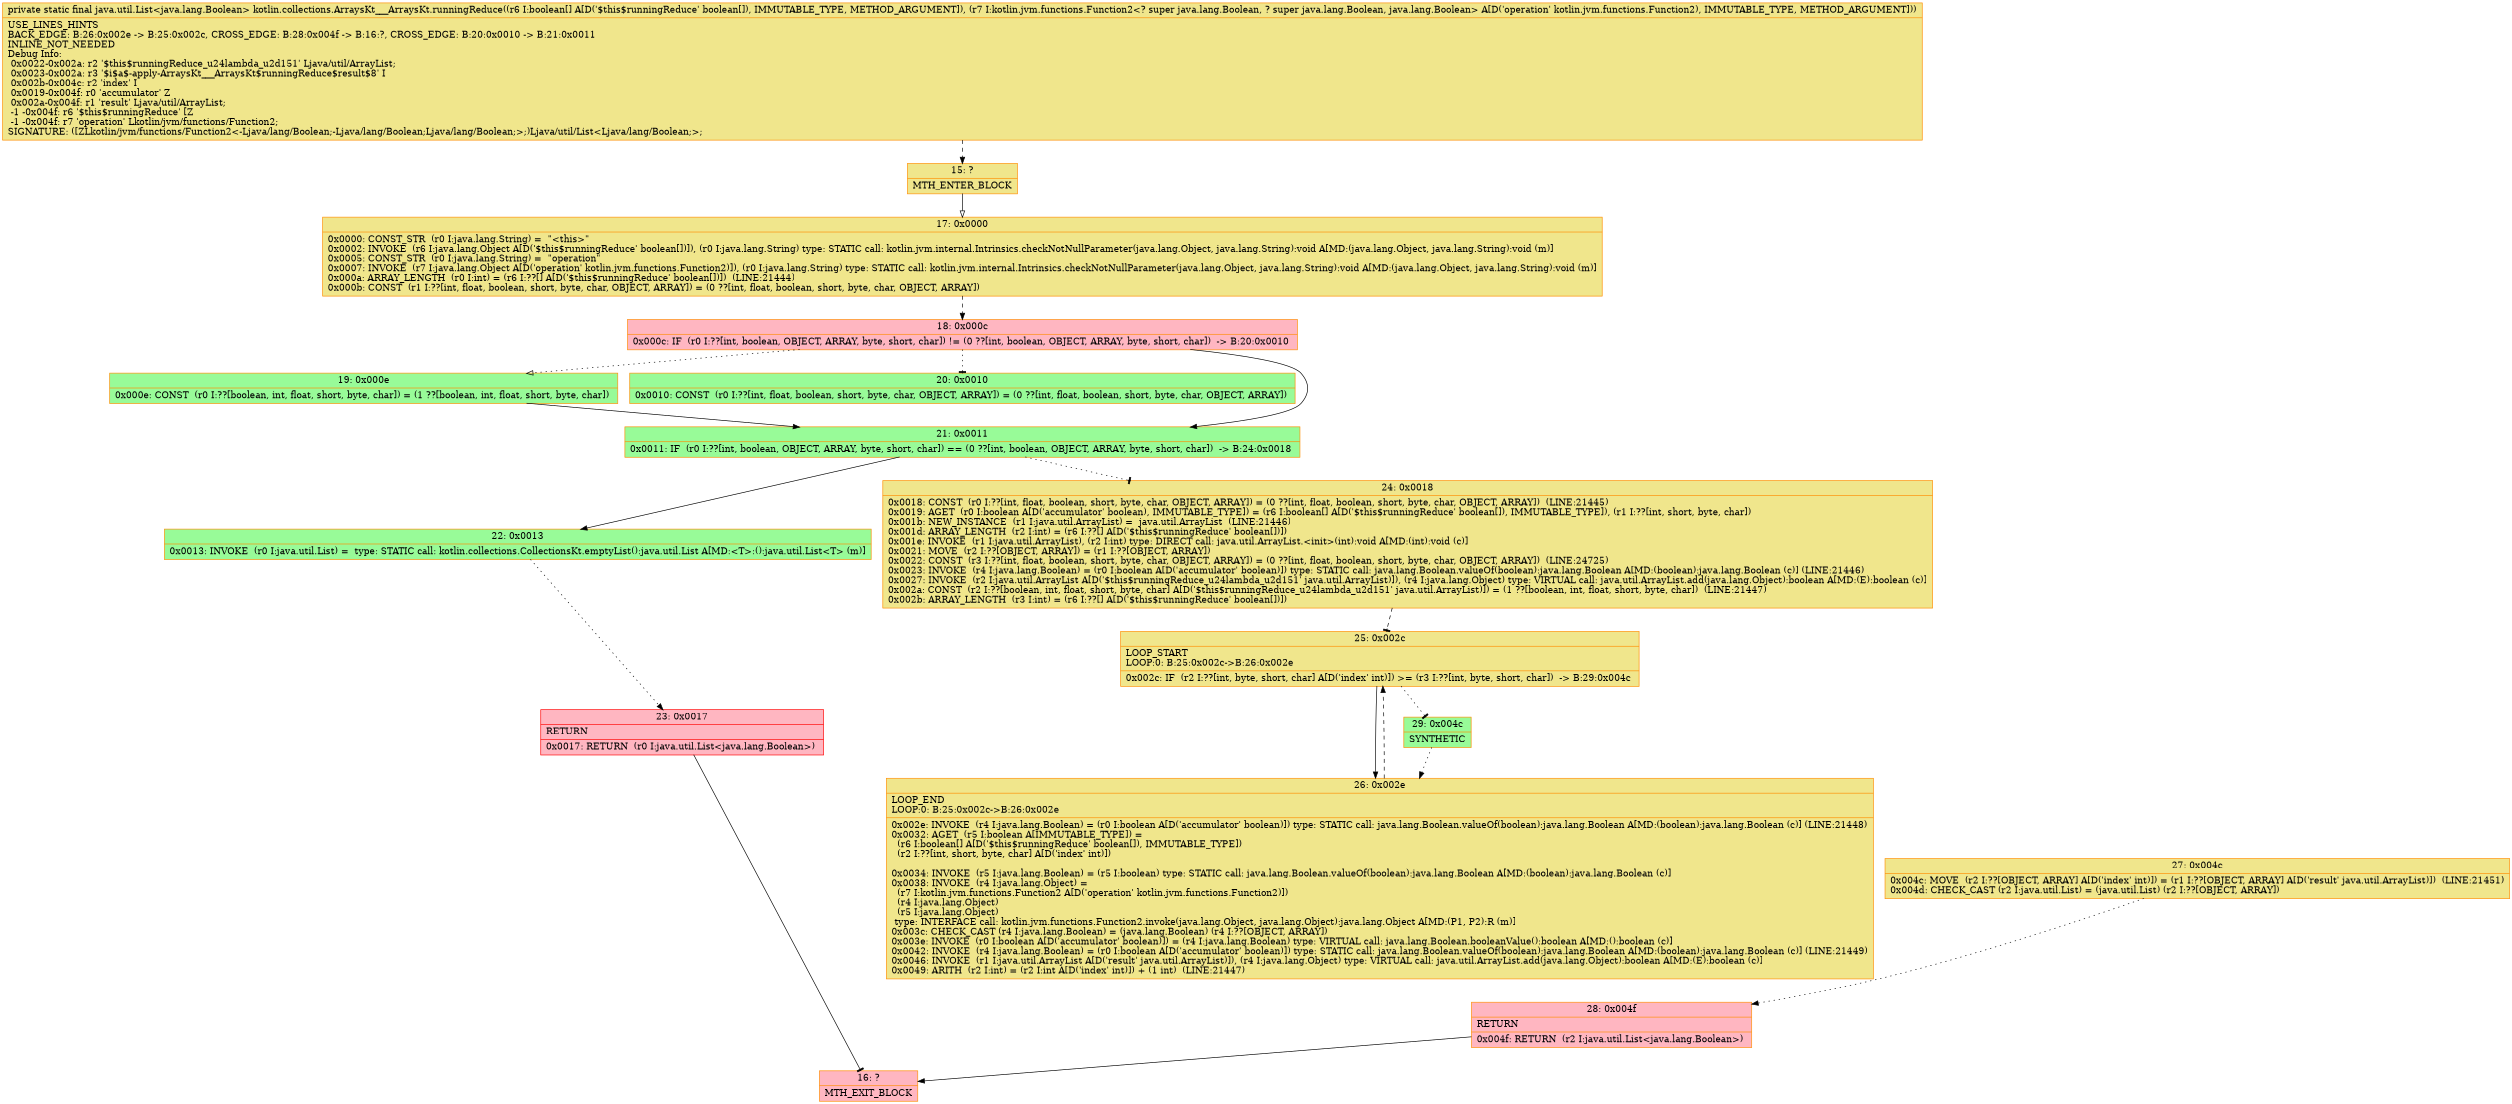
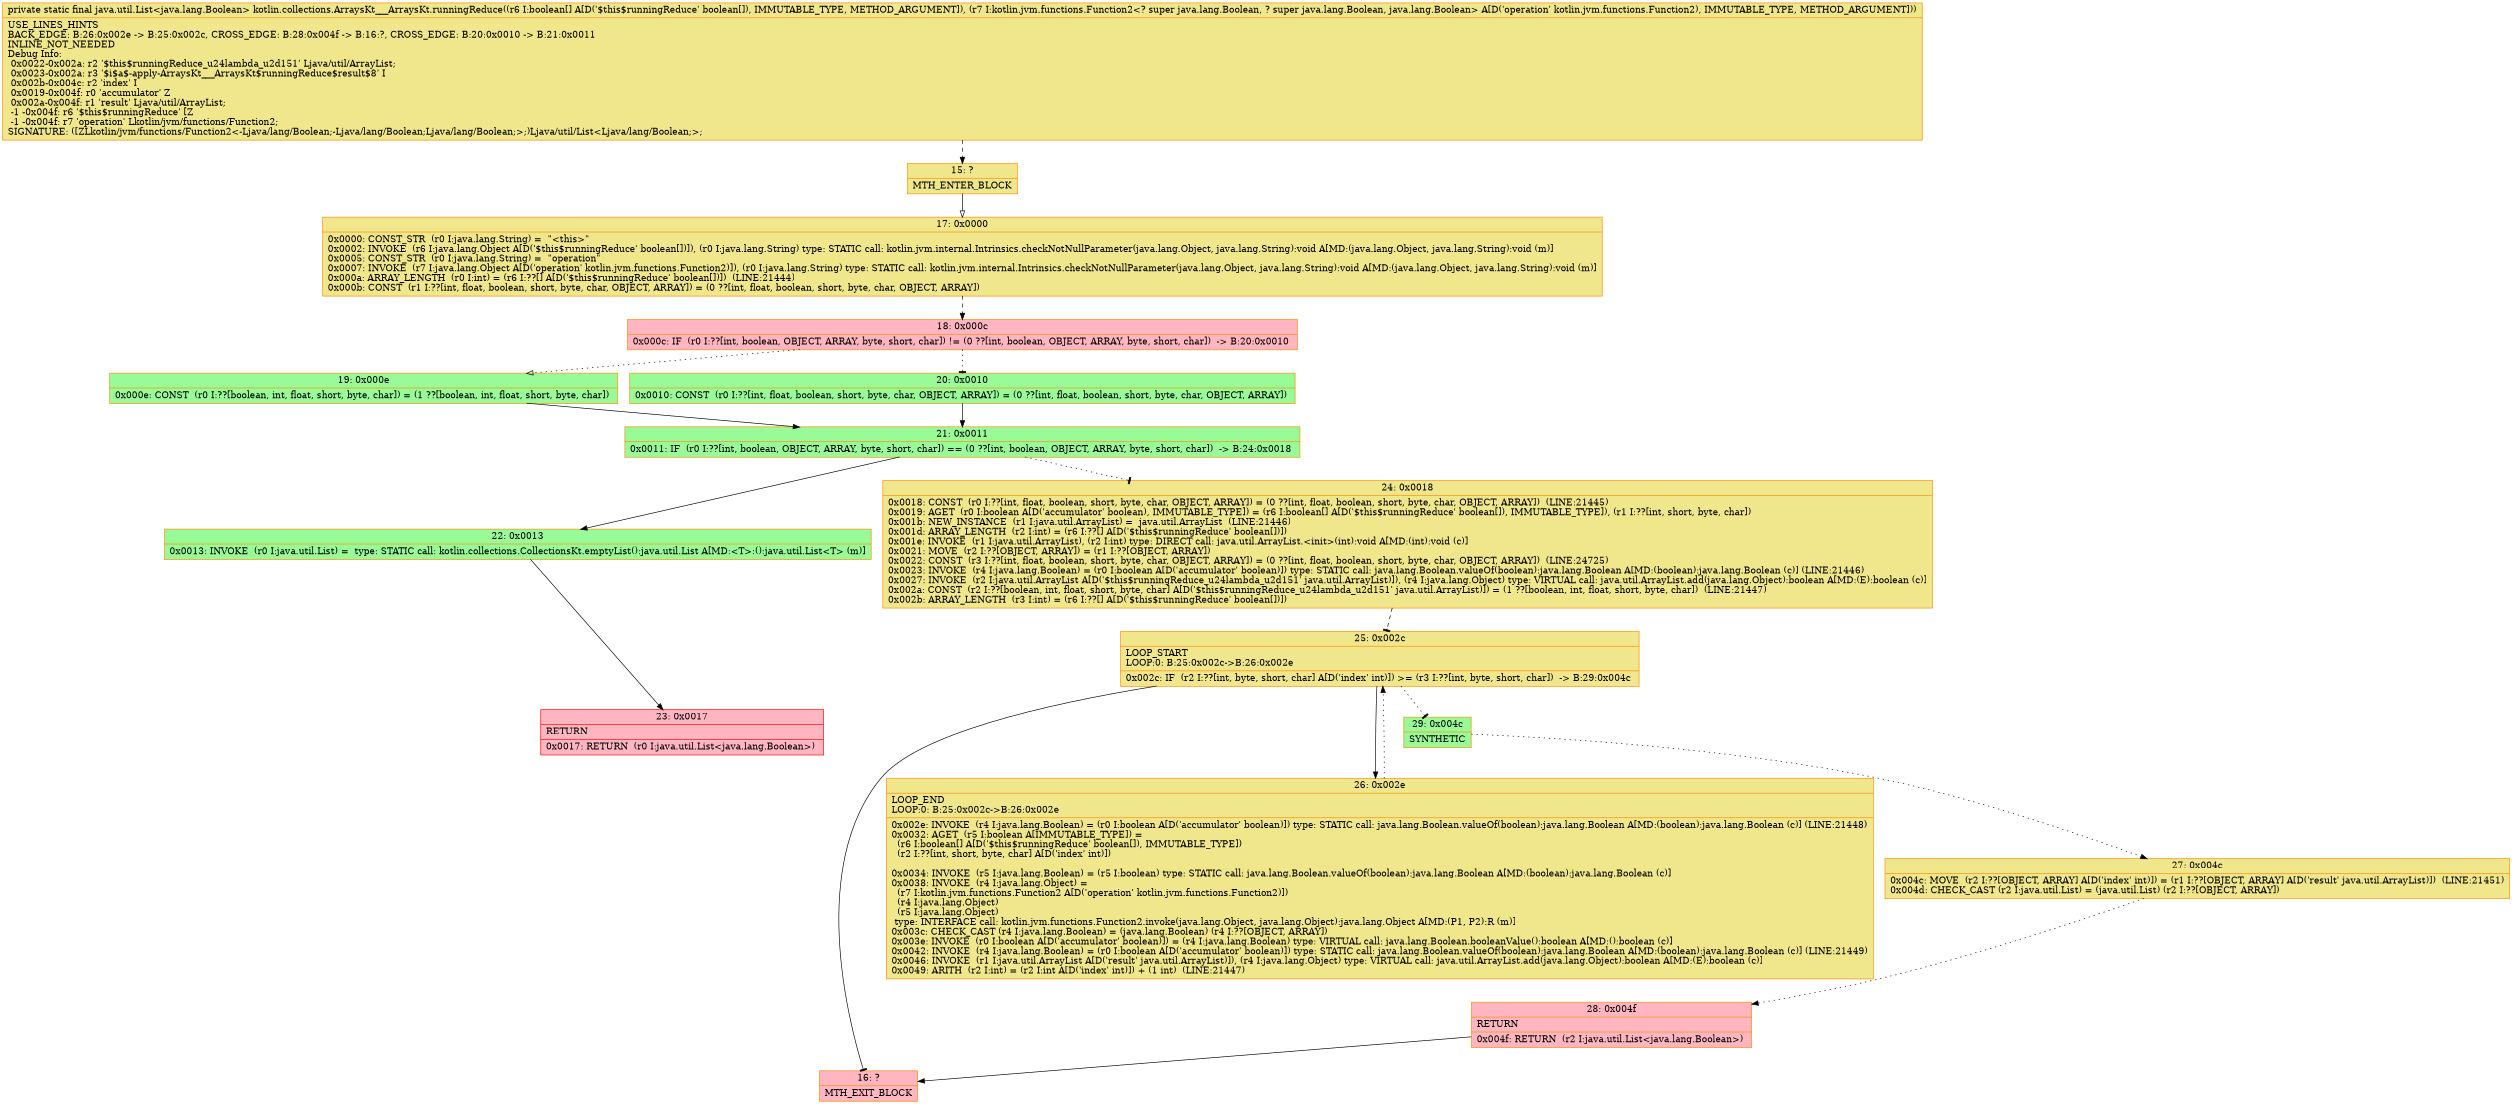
edge "18: 0x000c" -> "21: 0x0011": now "20: 0x0010" -> "21: 0x0011"
edge "22: 0x0013" -> "23: 0x0017": style dotted -> solid
edge "26: 0x002e" -> "25: 0x002c": style dashed -> dotted
edge "29: 0x004c" -> "26: 0x002e": now "29: 0x004c" -> "27: 0x004c"
edge "23: 0x0017" -> "16: ?": now "25: 0x002c" -> "16: ?"
